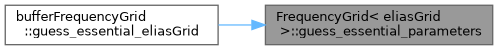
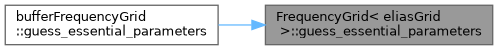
node "bufferFrequencyGrid ::guess_essential_eliasGrid": label "bufferFrequencyGrid ::guess_essential_eliasGrid" -> "bufferFrequencyGrid ::guess_essential_parameters"
